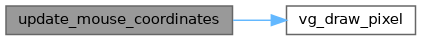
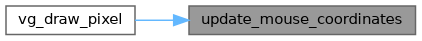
edge "update_mouse_coordinates" -> "vg_draw_pixel": reversed
